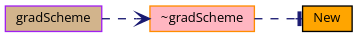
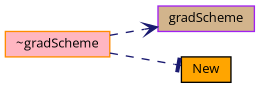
edge "gradScheme" -> "~gradScheme": reversed
